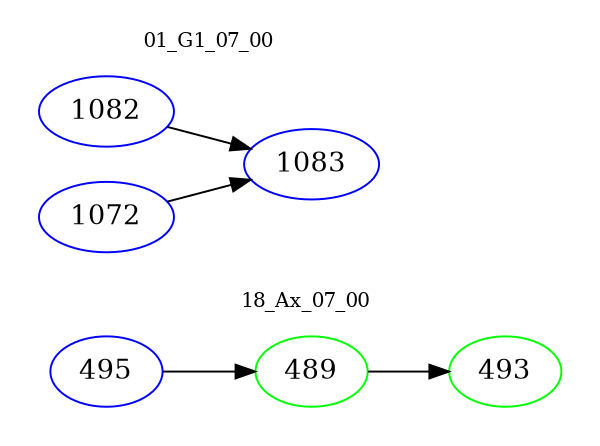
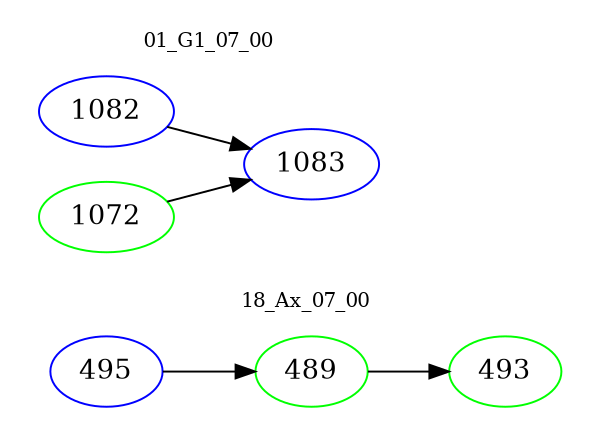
node "1072": color blue -> green
